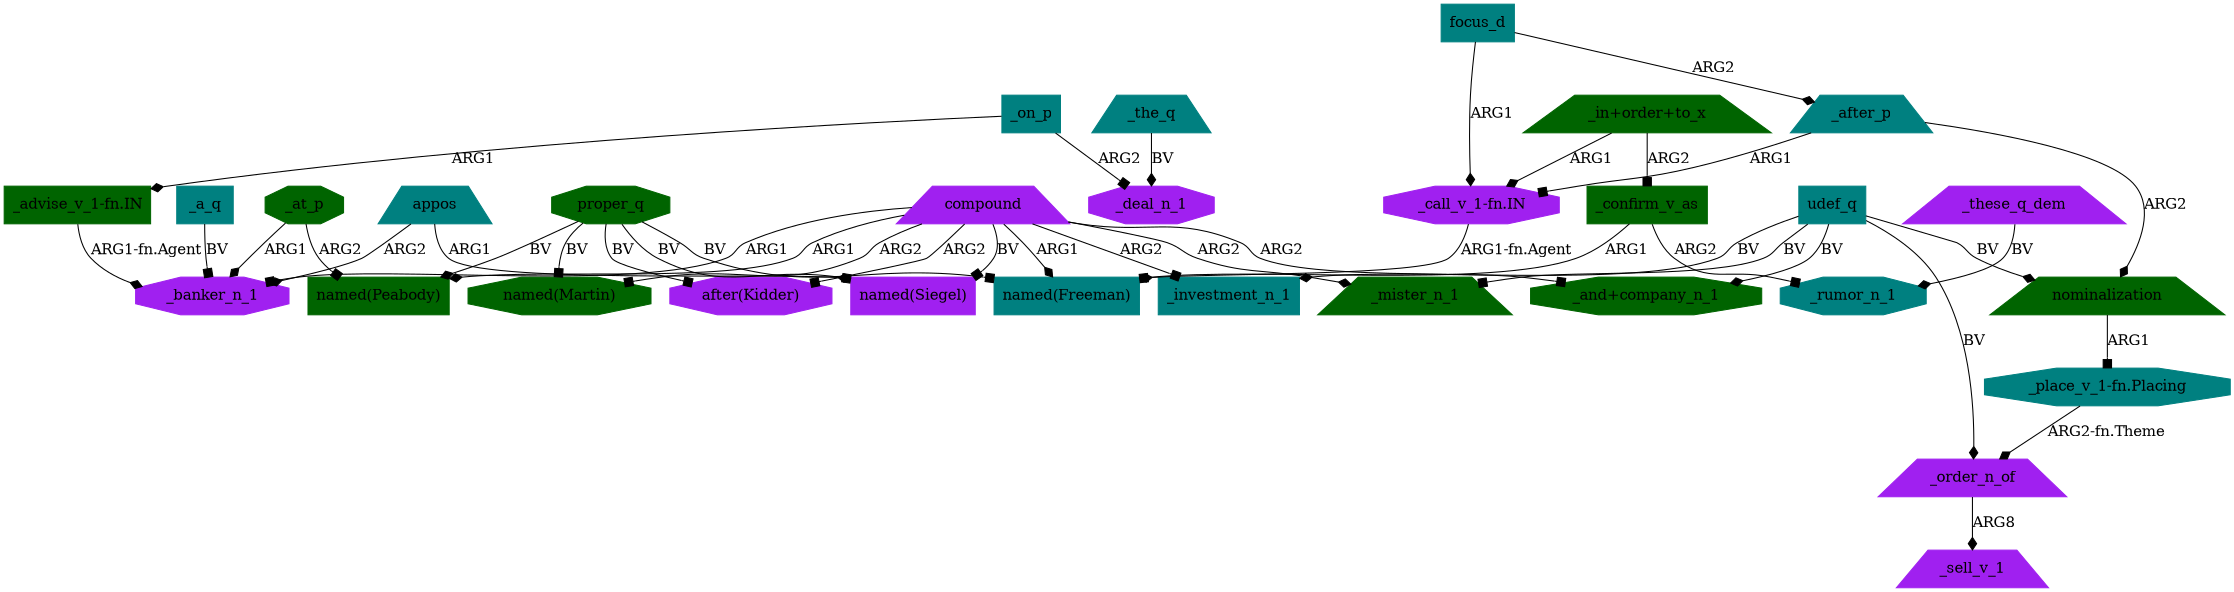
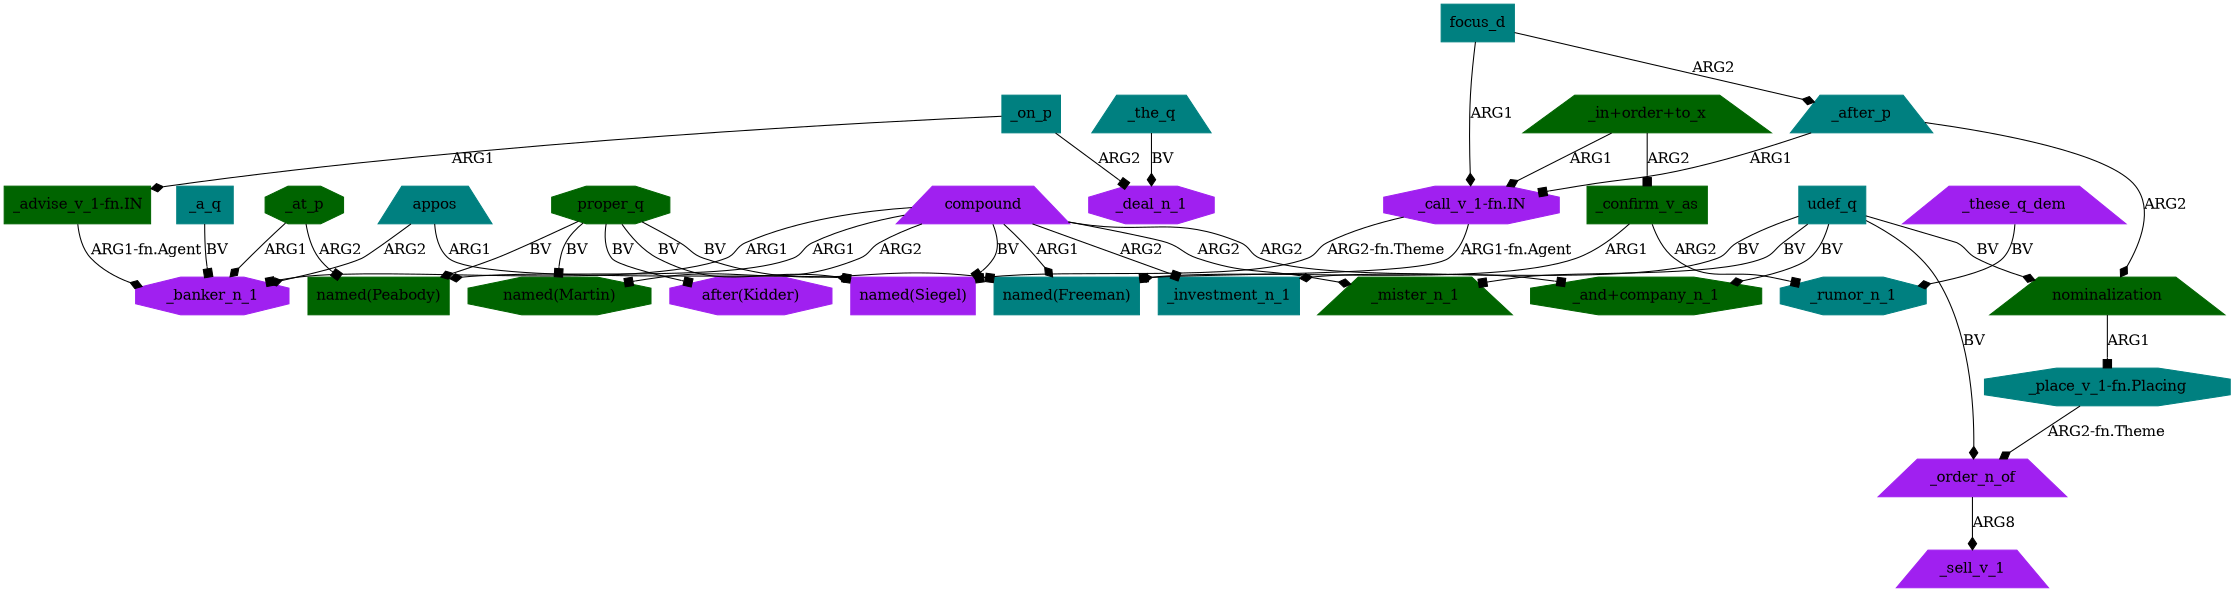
edge "compound" -> "after(Kidder)": removed, label "ARG2"
edge "_call_v_1-fn.IN" -> "named(Siegel)": added, label "ARG2-fn.Theme"
